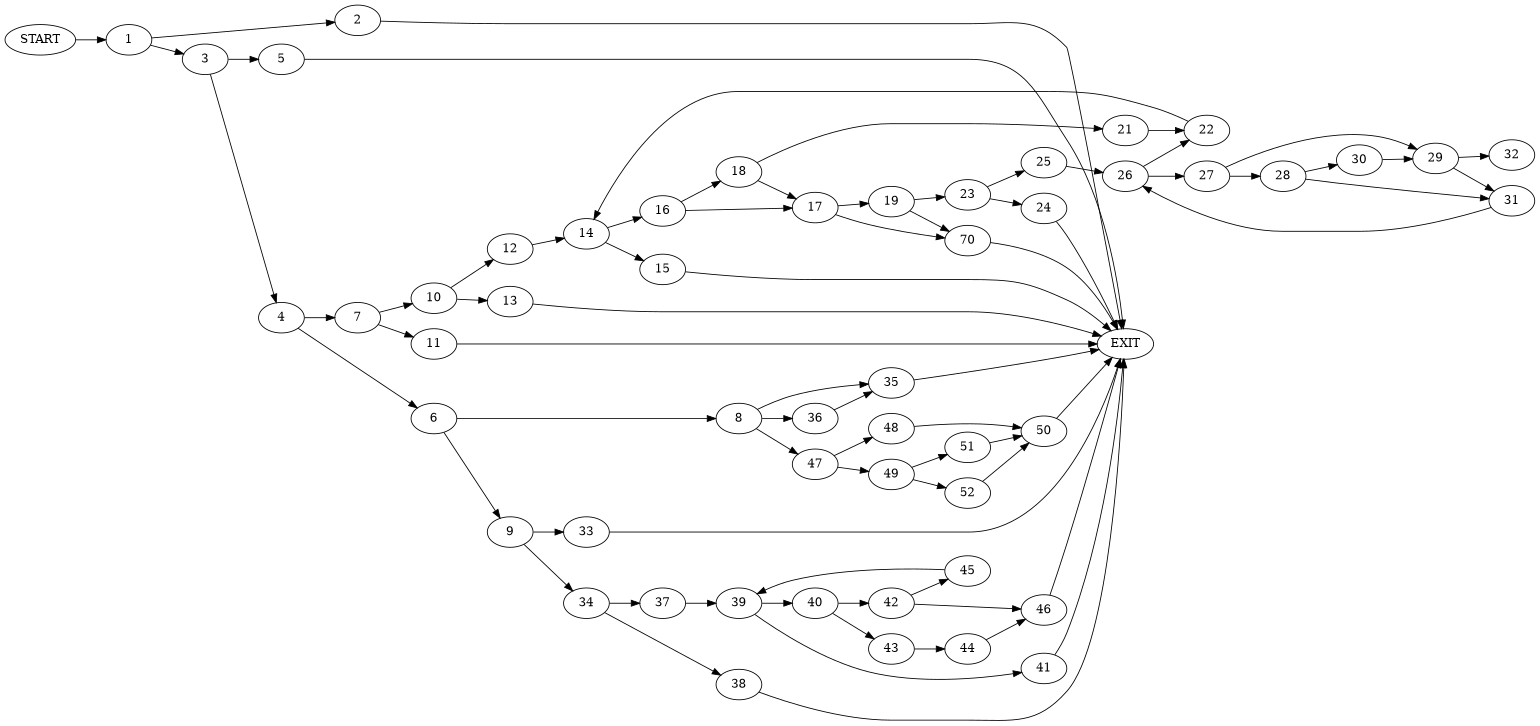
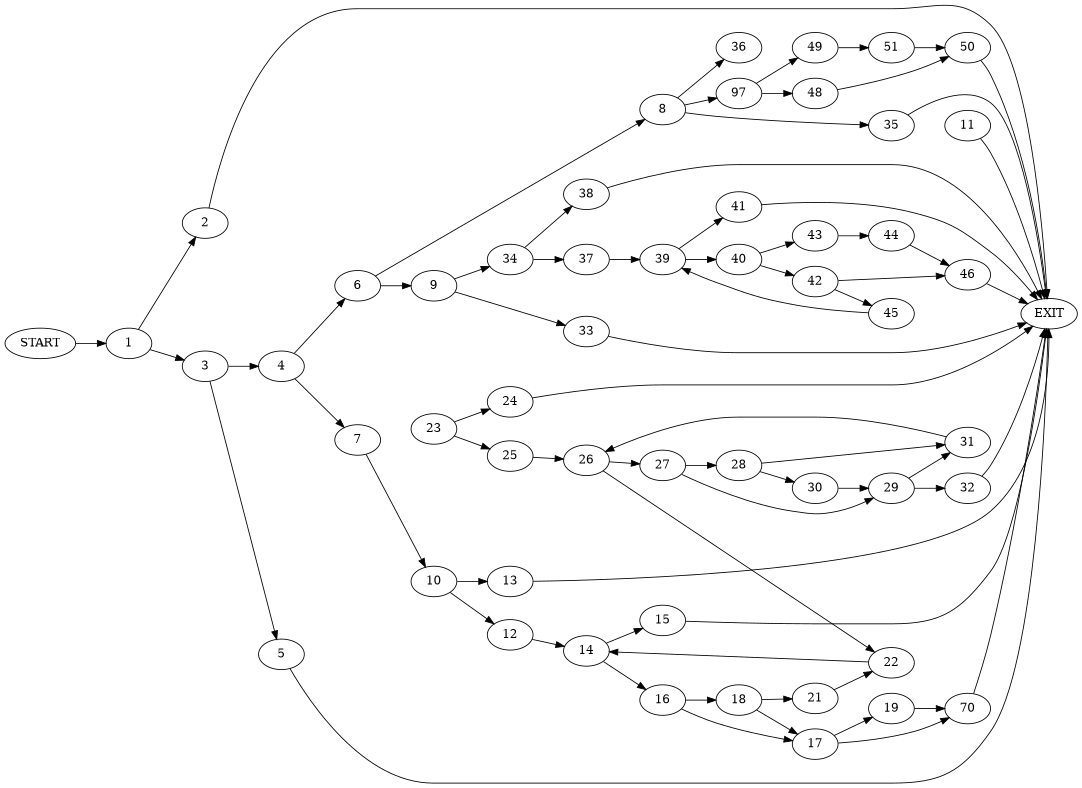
edge "19" -> "23": removed
edge "7" -> "11": removed
edge "36" -> "35": removed
edge "32" -> "EXIT": added
node "47": label "47" -> "97"
node "52": removed
